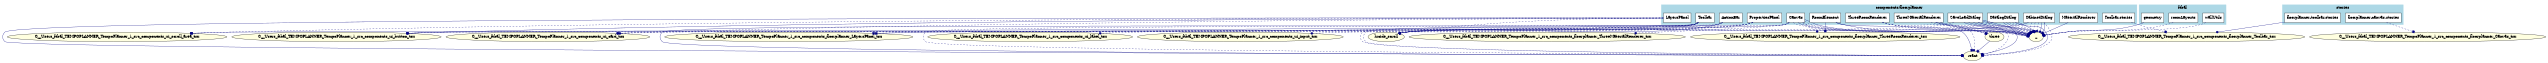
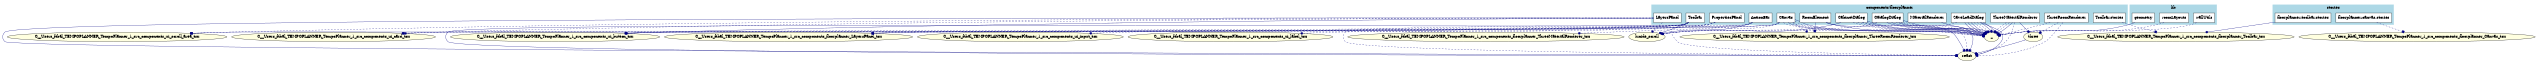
cluster "ftbal": label "ftbal" -> "lib"
edge "PropertiesPanel" -> "react": removed
